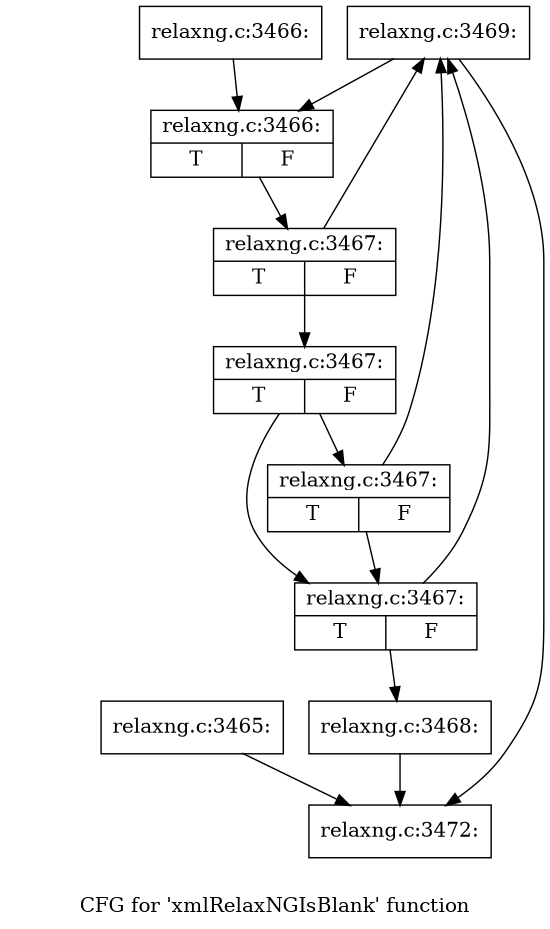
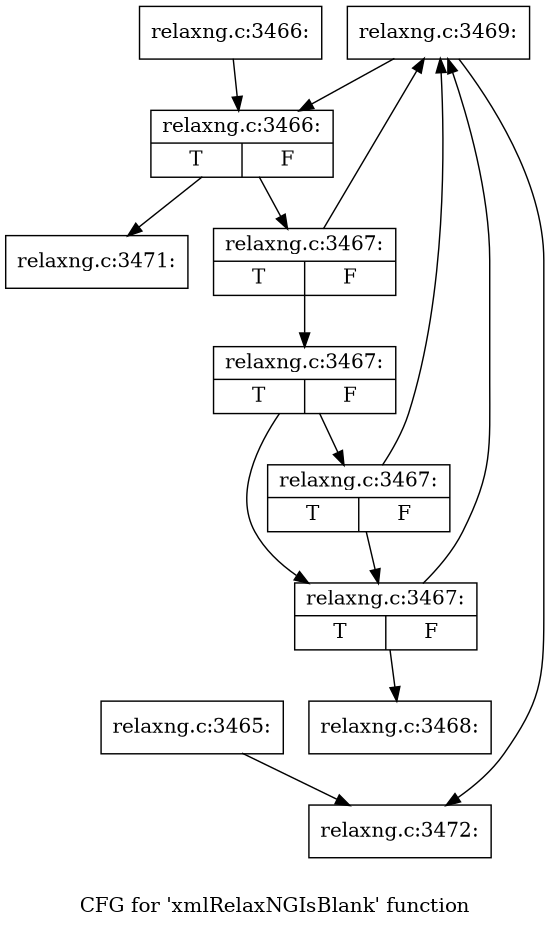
node "relaxng.c:3471:": added
edge "relaxng.c:3468:" -> "relaxng.c:3472:": removed
